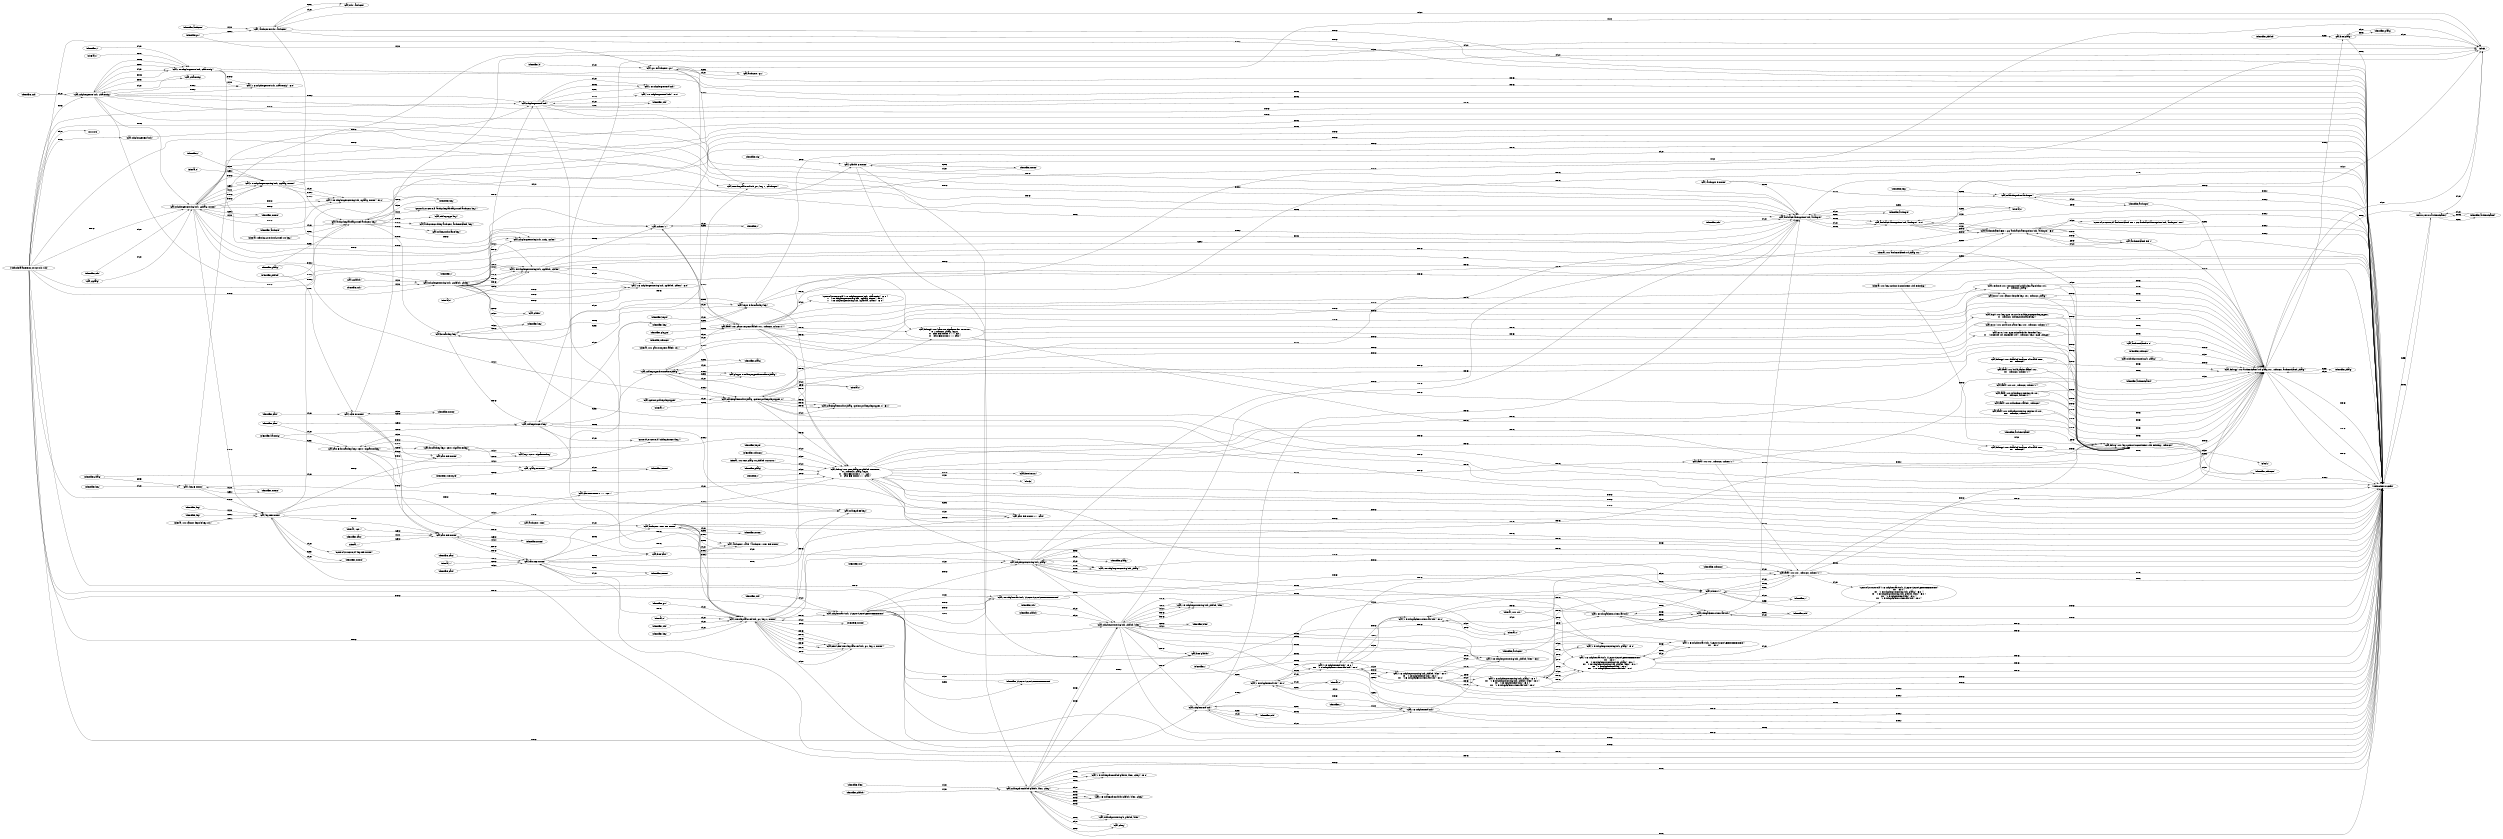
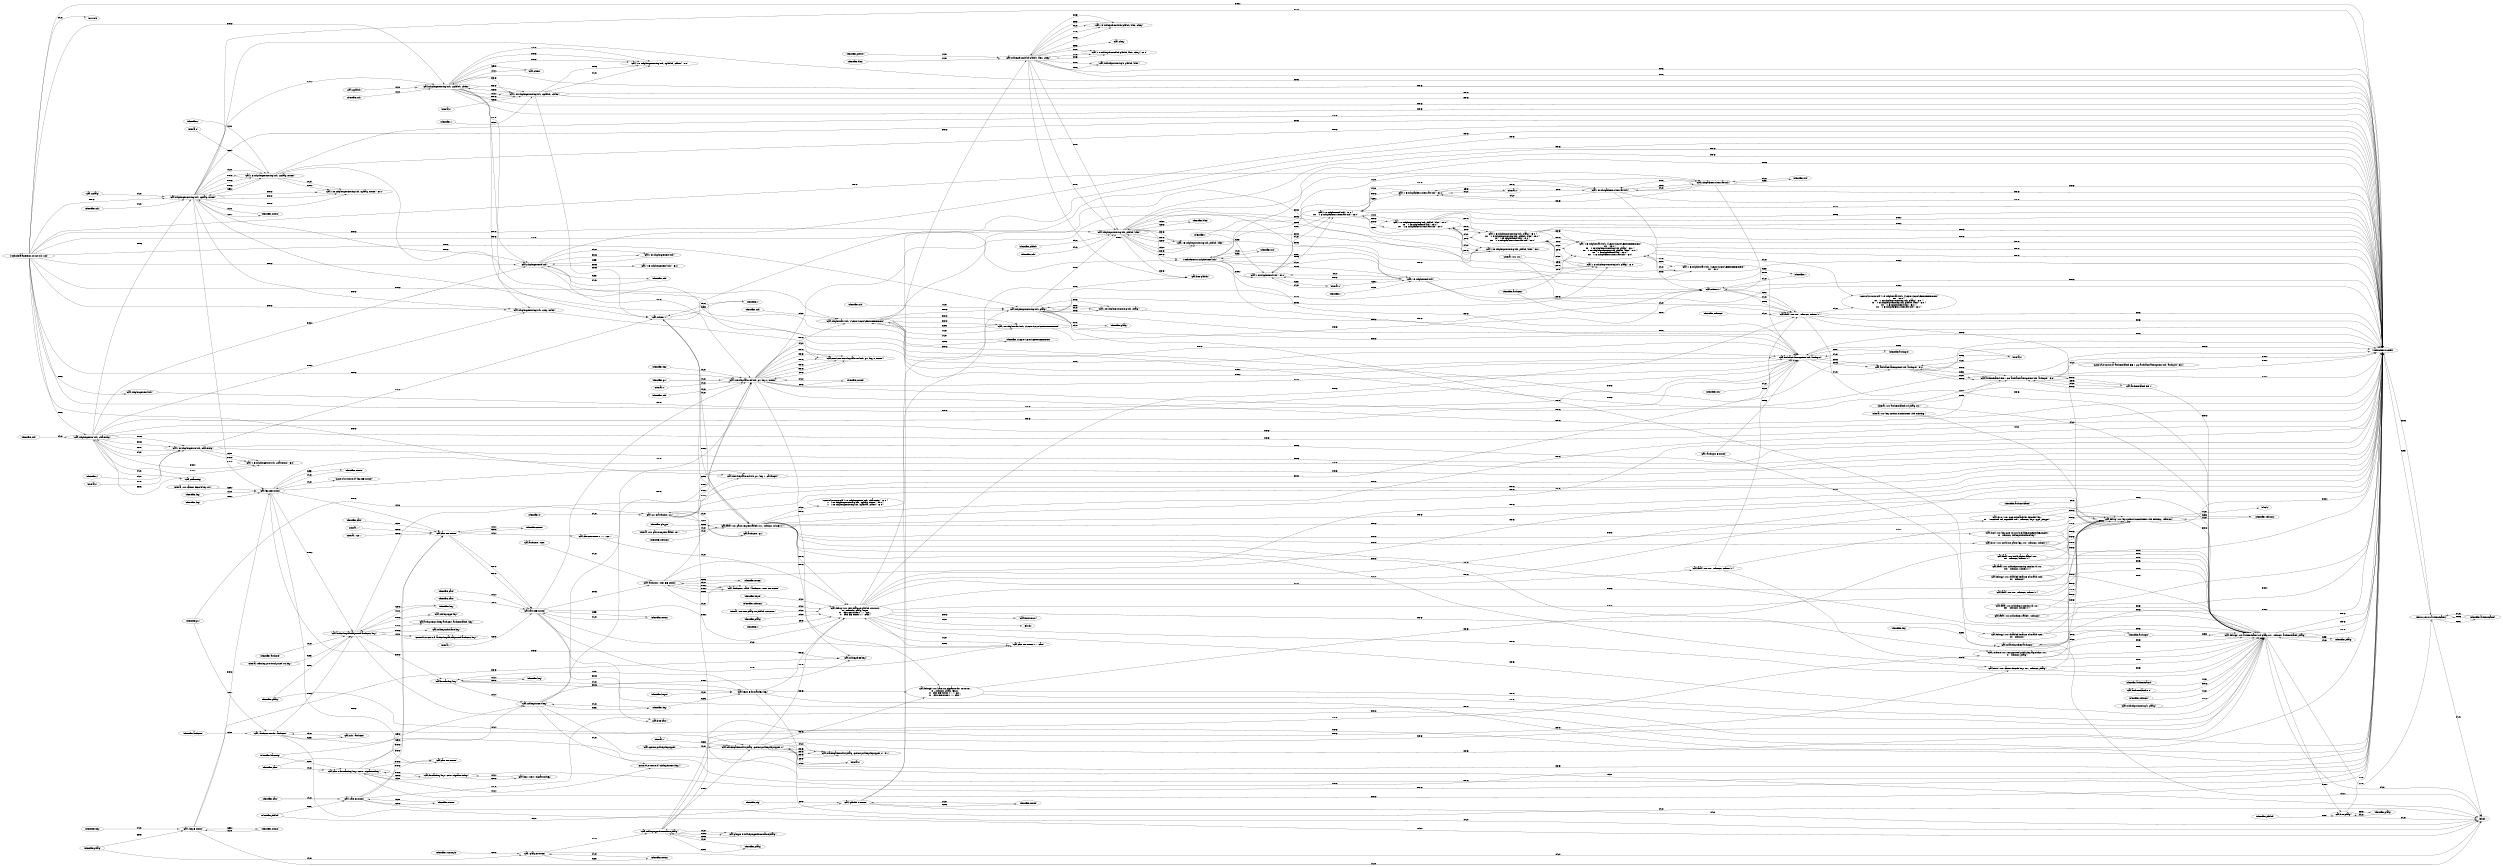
edge "(Call,sshpkt_get_string(ssh, &pkblob, &blen))" -> "(Call,auth_activate_options(ssh, authopts))": label "CFG: " -> "DDG: "
edge "(Call,format_key(key))" -> "(Call,sshkey_is_cert(key))": label "DDG: " -> "AST: "
node "(Call,sshpkt_send(ssh))": label "(Call,sshpkt_send(ssh))" -> "(MethodReturn,sshpkt_send(ssh))"
edge "(Call,&key)" -> "(Call,sshkey_from_blob(pkblob, blen, &key))": removed, label "AST:"
